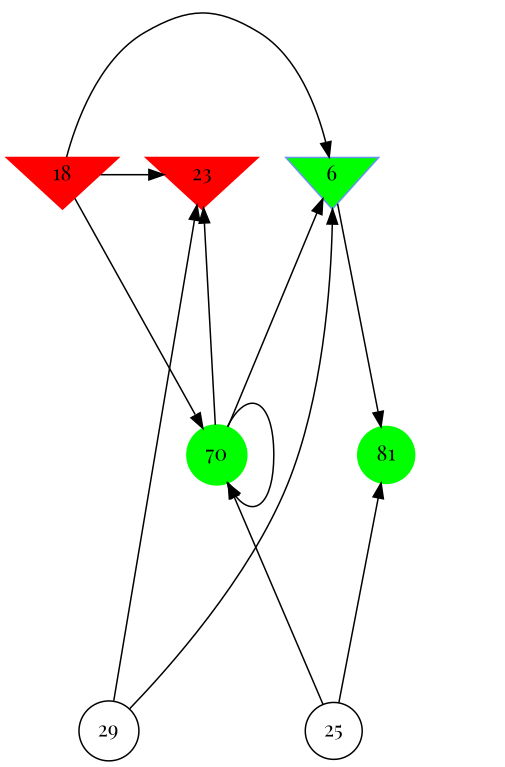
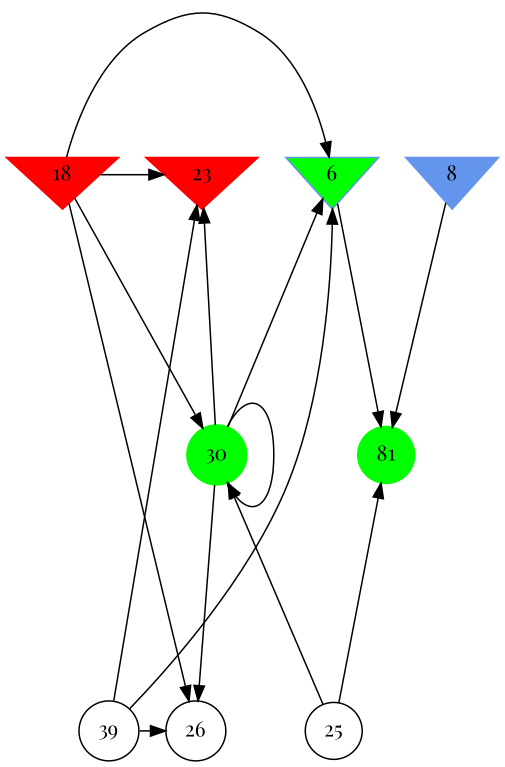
node "8": added
node "70": label "70" -> "30"
node "29": label "29" -> "39"
node "26": added
